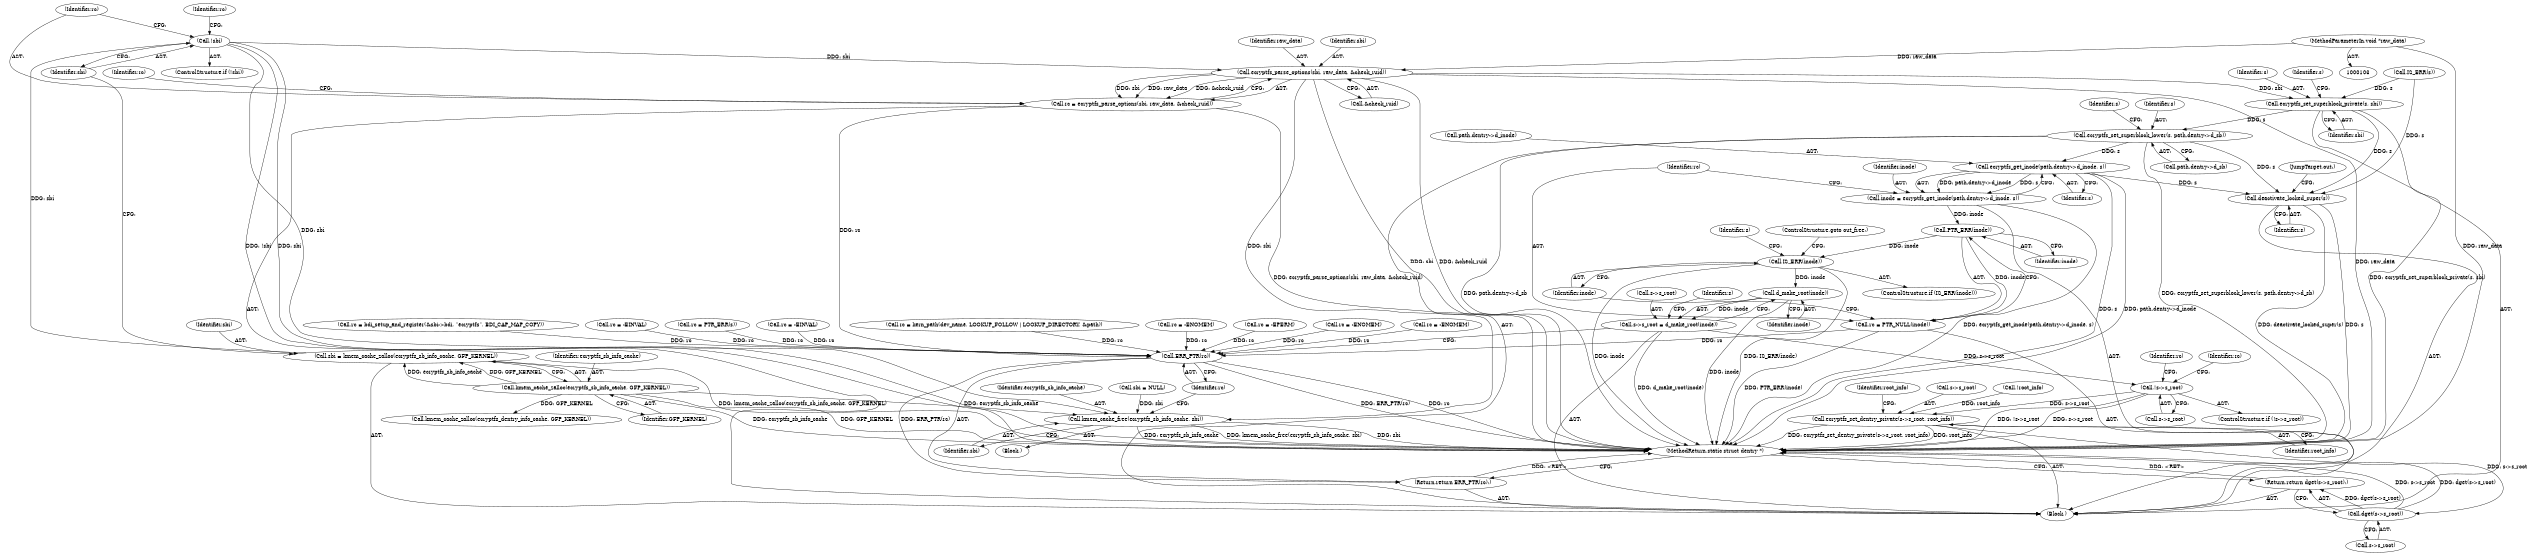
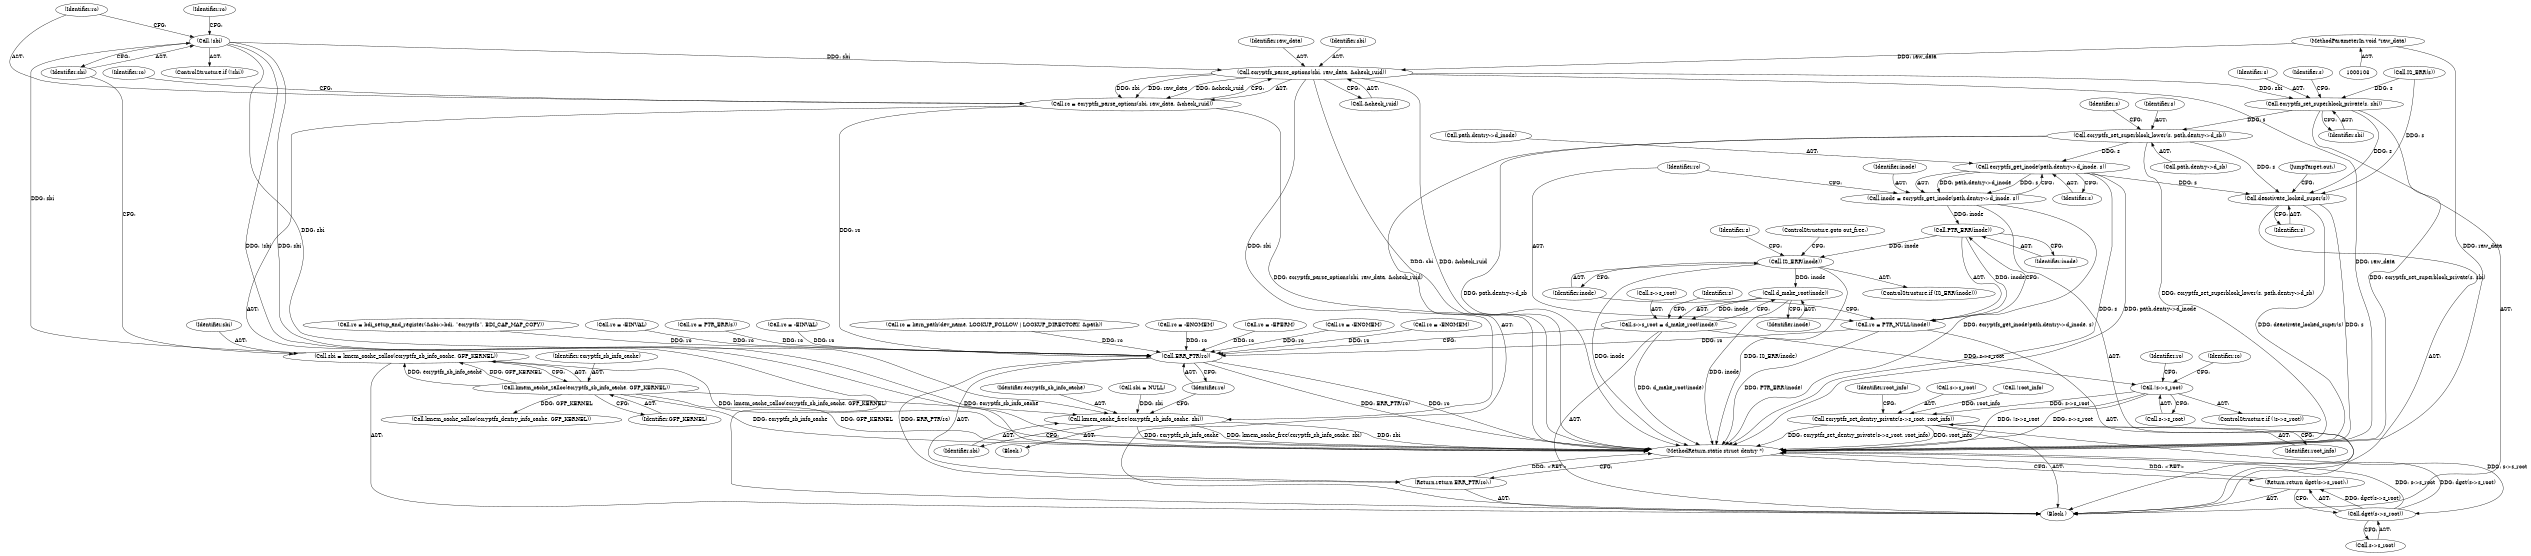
edge "(MethodParameterIn,void *raw_data)" -> "1000103": reversed
edge "(Call,ecryptfs_set_superblock_lower(s, path.dentry->d_sb))" -> "(Call,path.dentry->d_sb)": removed, label "CFG:"
